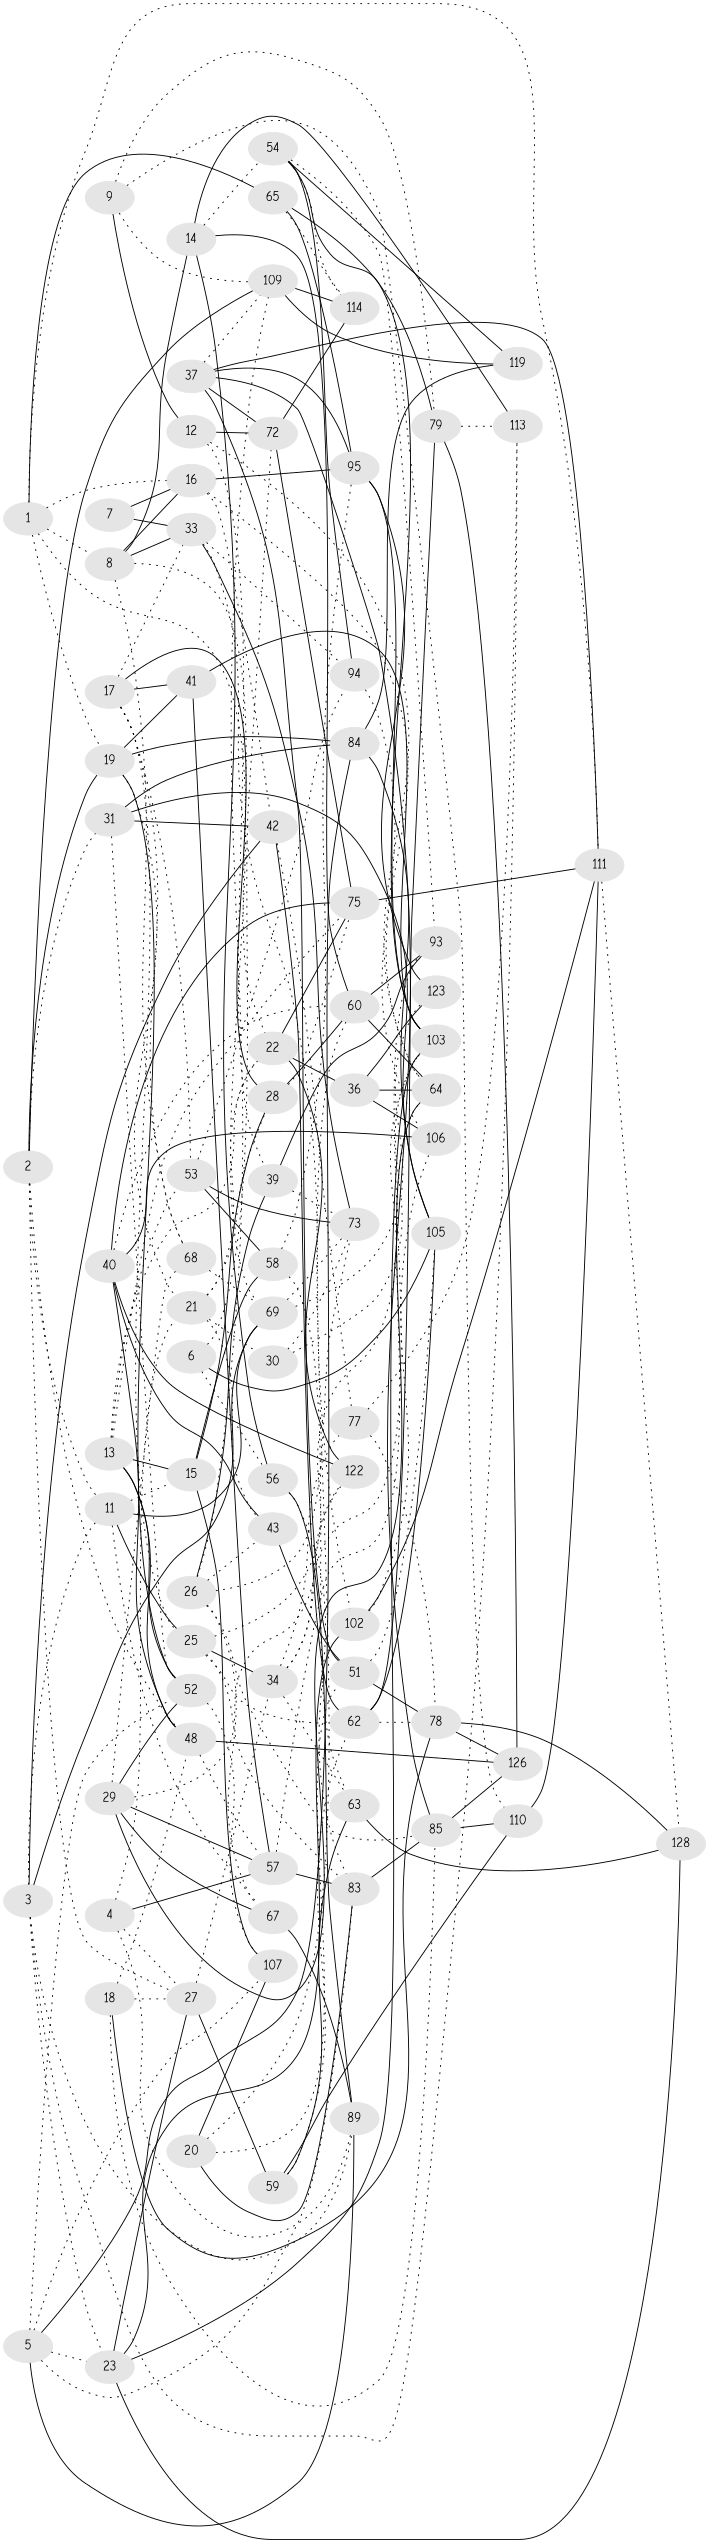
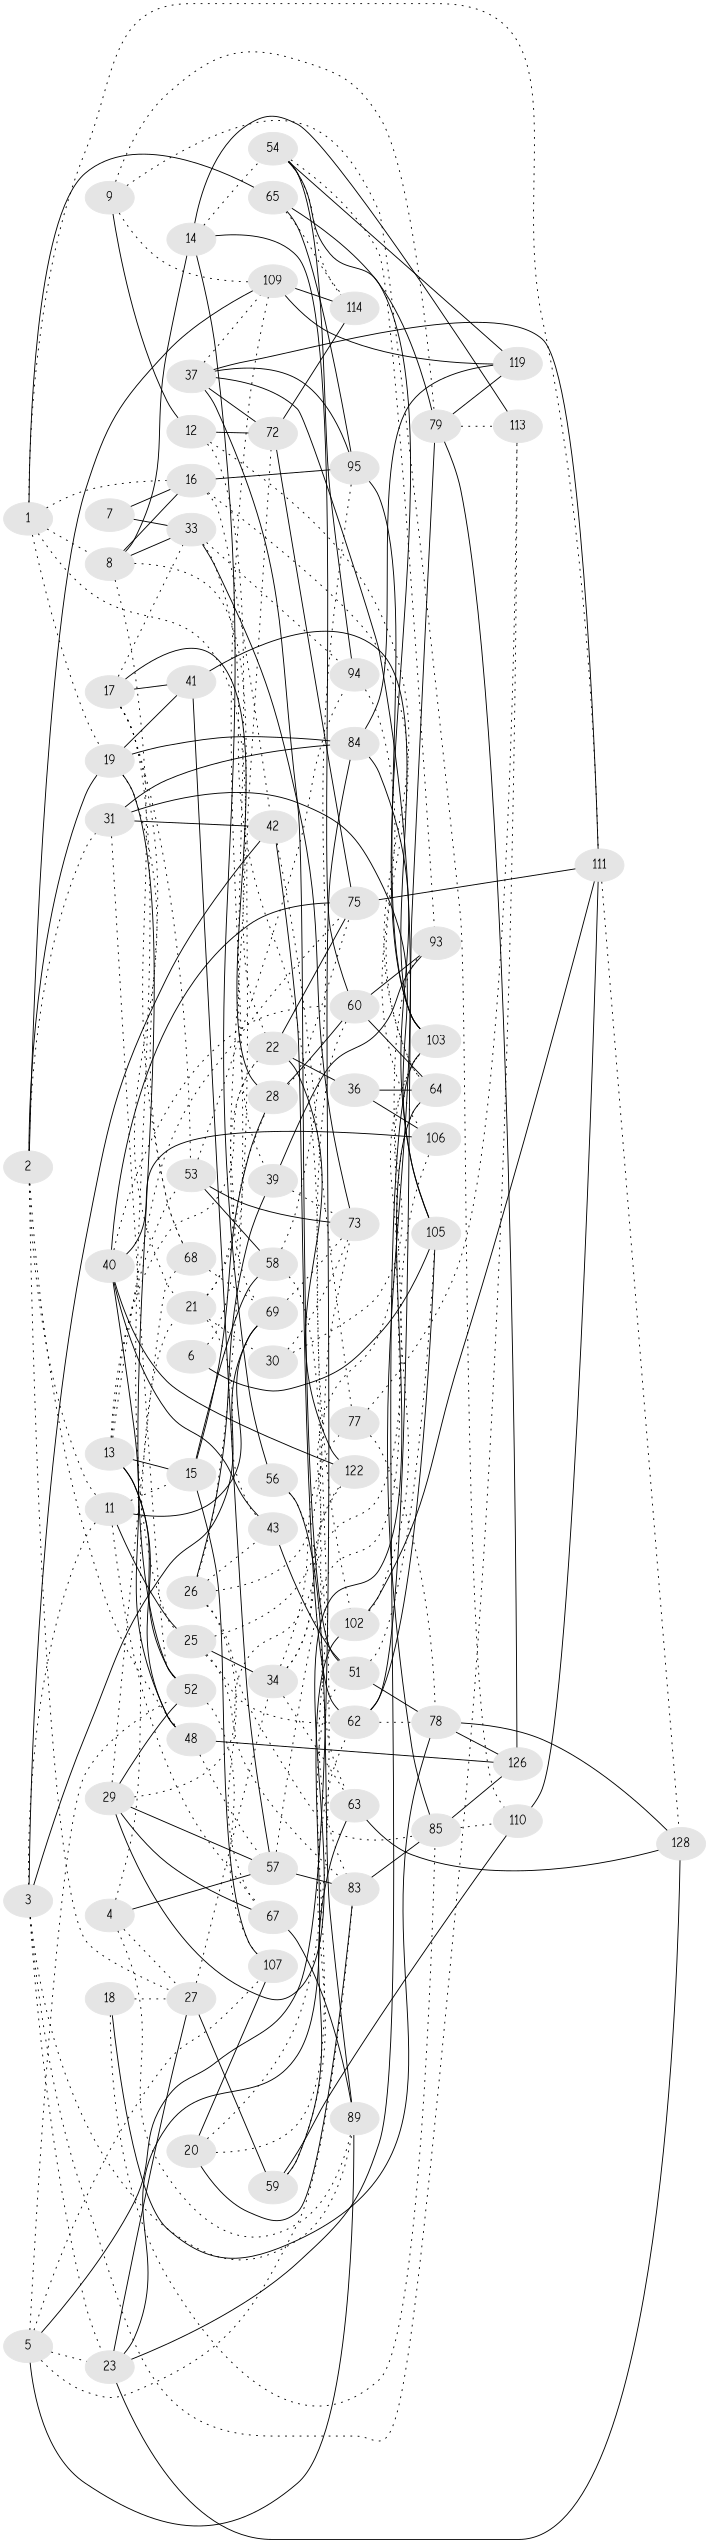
edge "119" -- "79": added
node "123": removed
edge "6" -- "56": removed
edge "110" -- "85": style solid -> dotted
edge "48" -- "18": removed
